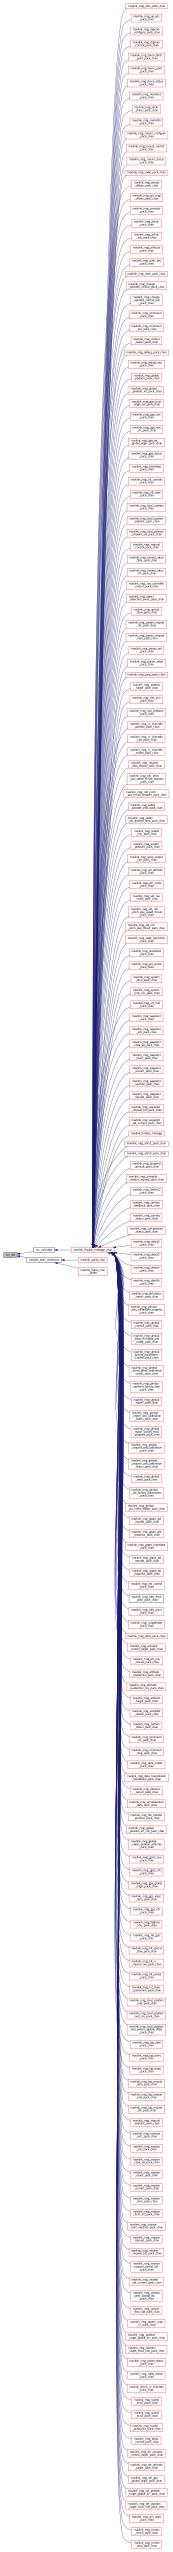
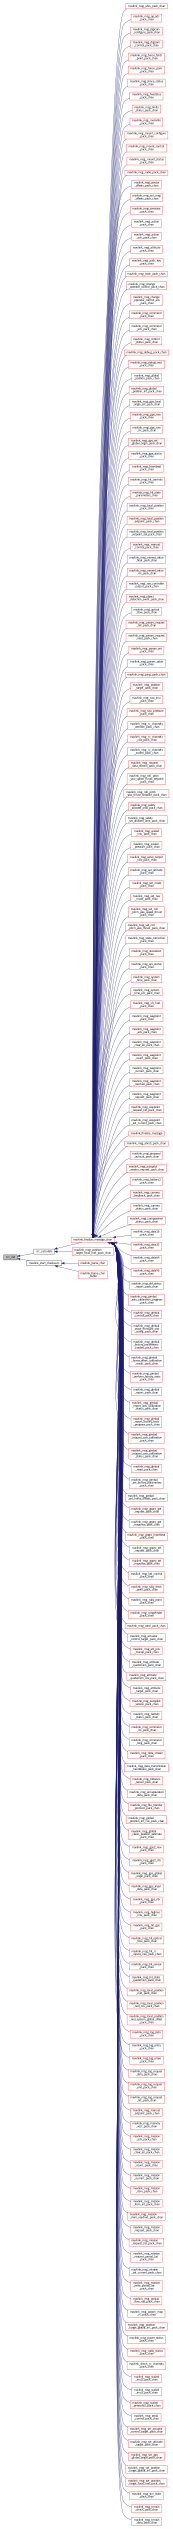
node "mavlink_msg_hil_state _pack_chan": label "mavlink_msg_hil_state _pack_chan" -> "mavlink_msg_hil_state _parameters_chan"
node "mavlink_msg_ahrs2_pack_chan": removed
node "mavlink_msg_rally_fetch _point_pack_chan": color black -> red
edge "mavlink_msg_position _target_local_ned_pack_chan" -> "mavlink_finalize_message_chan": now "mavlink_msg_position _target_local_ned_pack_chan" -> "crc_calculate"
